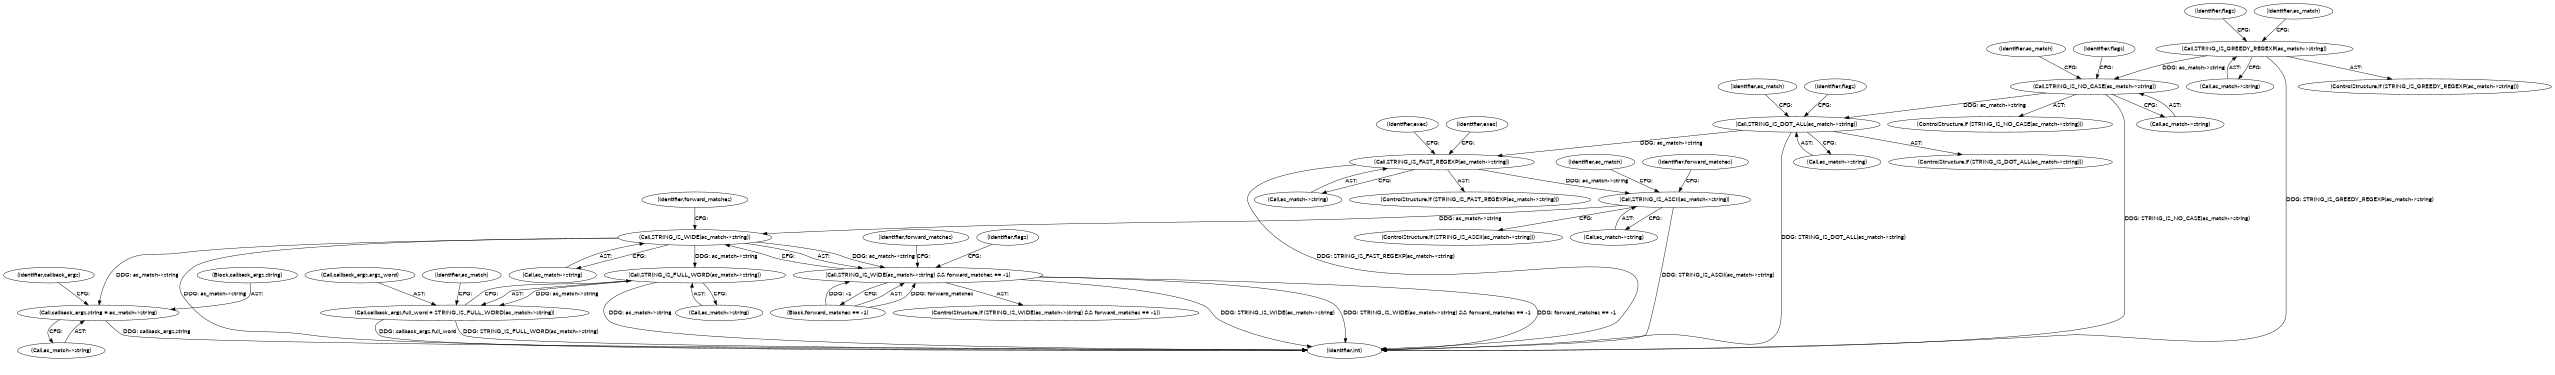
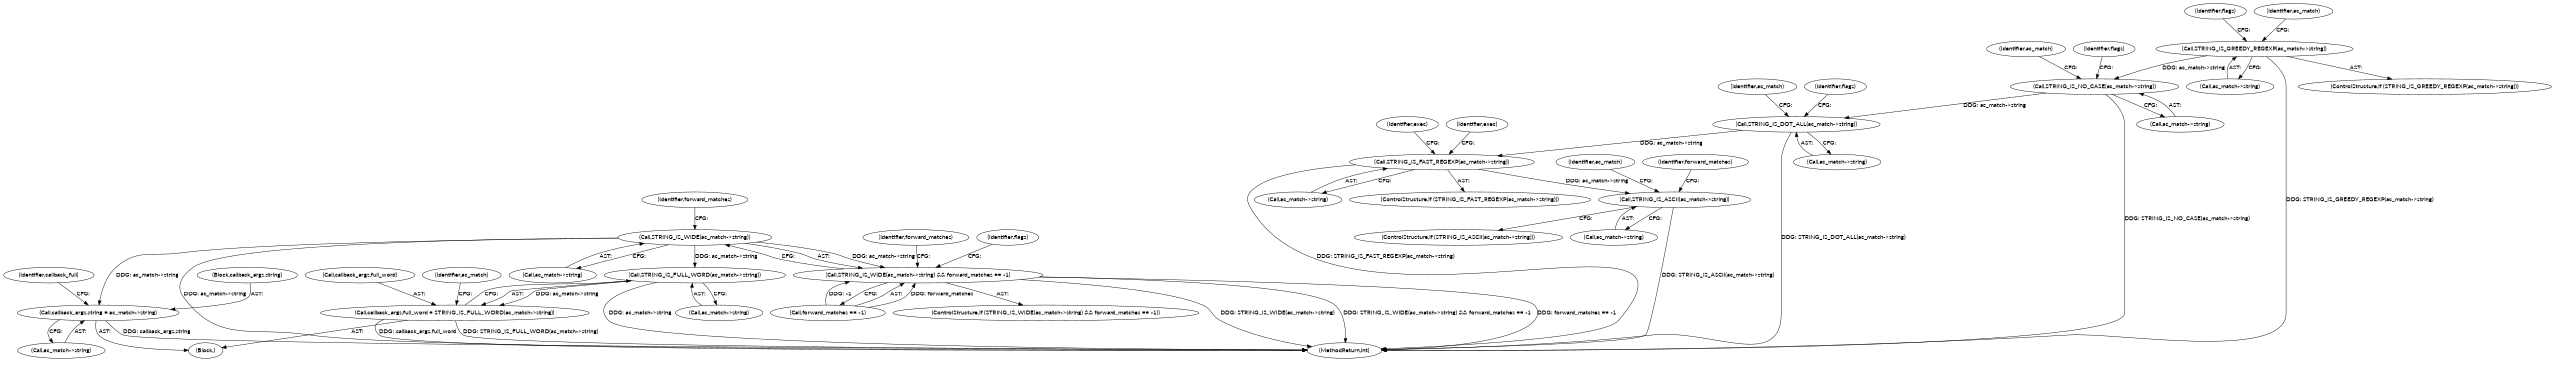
node "(ControlStructure,if (STRING_IS_NO_CASE(ac_match->string)))": removed
node "(ControlStructure,if (STRING_IS_DOT_ALL(ac_match->string)))": removed
edge "(Call,STRING_IS_ASCII(ac_match->string))" -> "(Call,STRING_IS_WIDE(ac_match->string))": removed, label "DDG: ac_match->string"
node "(Identifier,callback_args)": label "(Identifier,callback_args)" -> "(Identifier,callback_full)"
node "(Call,callback_args.args_word)": label "(Call,callback_args.args_word)" -> "(Call,callback_args.full_word)"
node "(Block,forward_matches == -1)": label "(Block,forward_matches == -1)" -> "(Call,forward_matches == -1)"
node "(Block,)": added
node "(Identifier,int)": label "(Identifier,int)" -> "(MethodReturn,int)"
